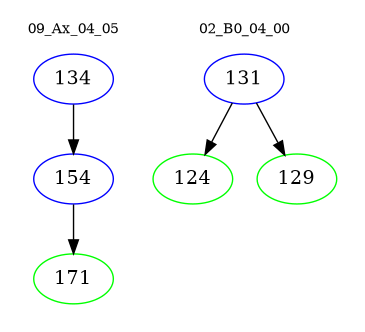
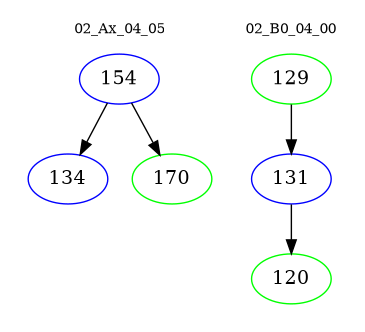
cluster "09_Ax_04_05": label "09_Ax_04_05" -> "02_Ax_04_05"
edge "134" -> "154": reversed
edge "131" -> "129": reversed
node "124": label "124" -> "120"
node "171": label "171" -> "170"
